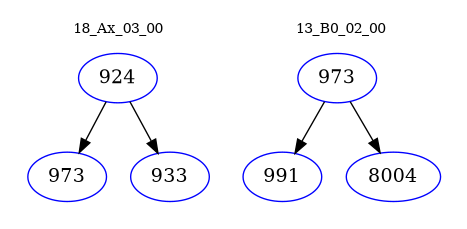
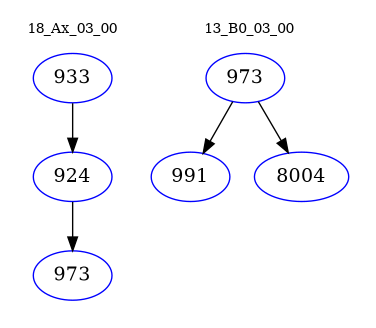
cluster "13_B0_02_00": label "13_B0_02_00" -> "13_B0_03_00"
edge "924" -> "933": reversed
